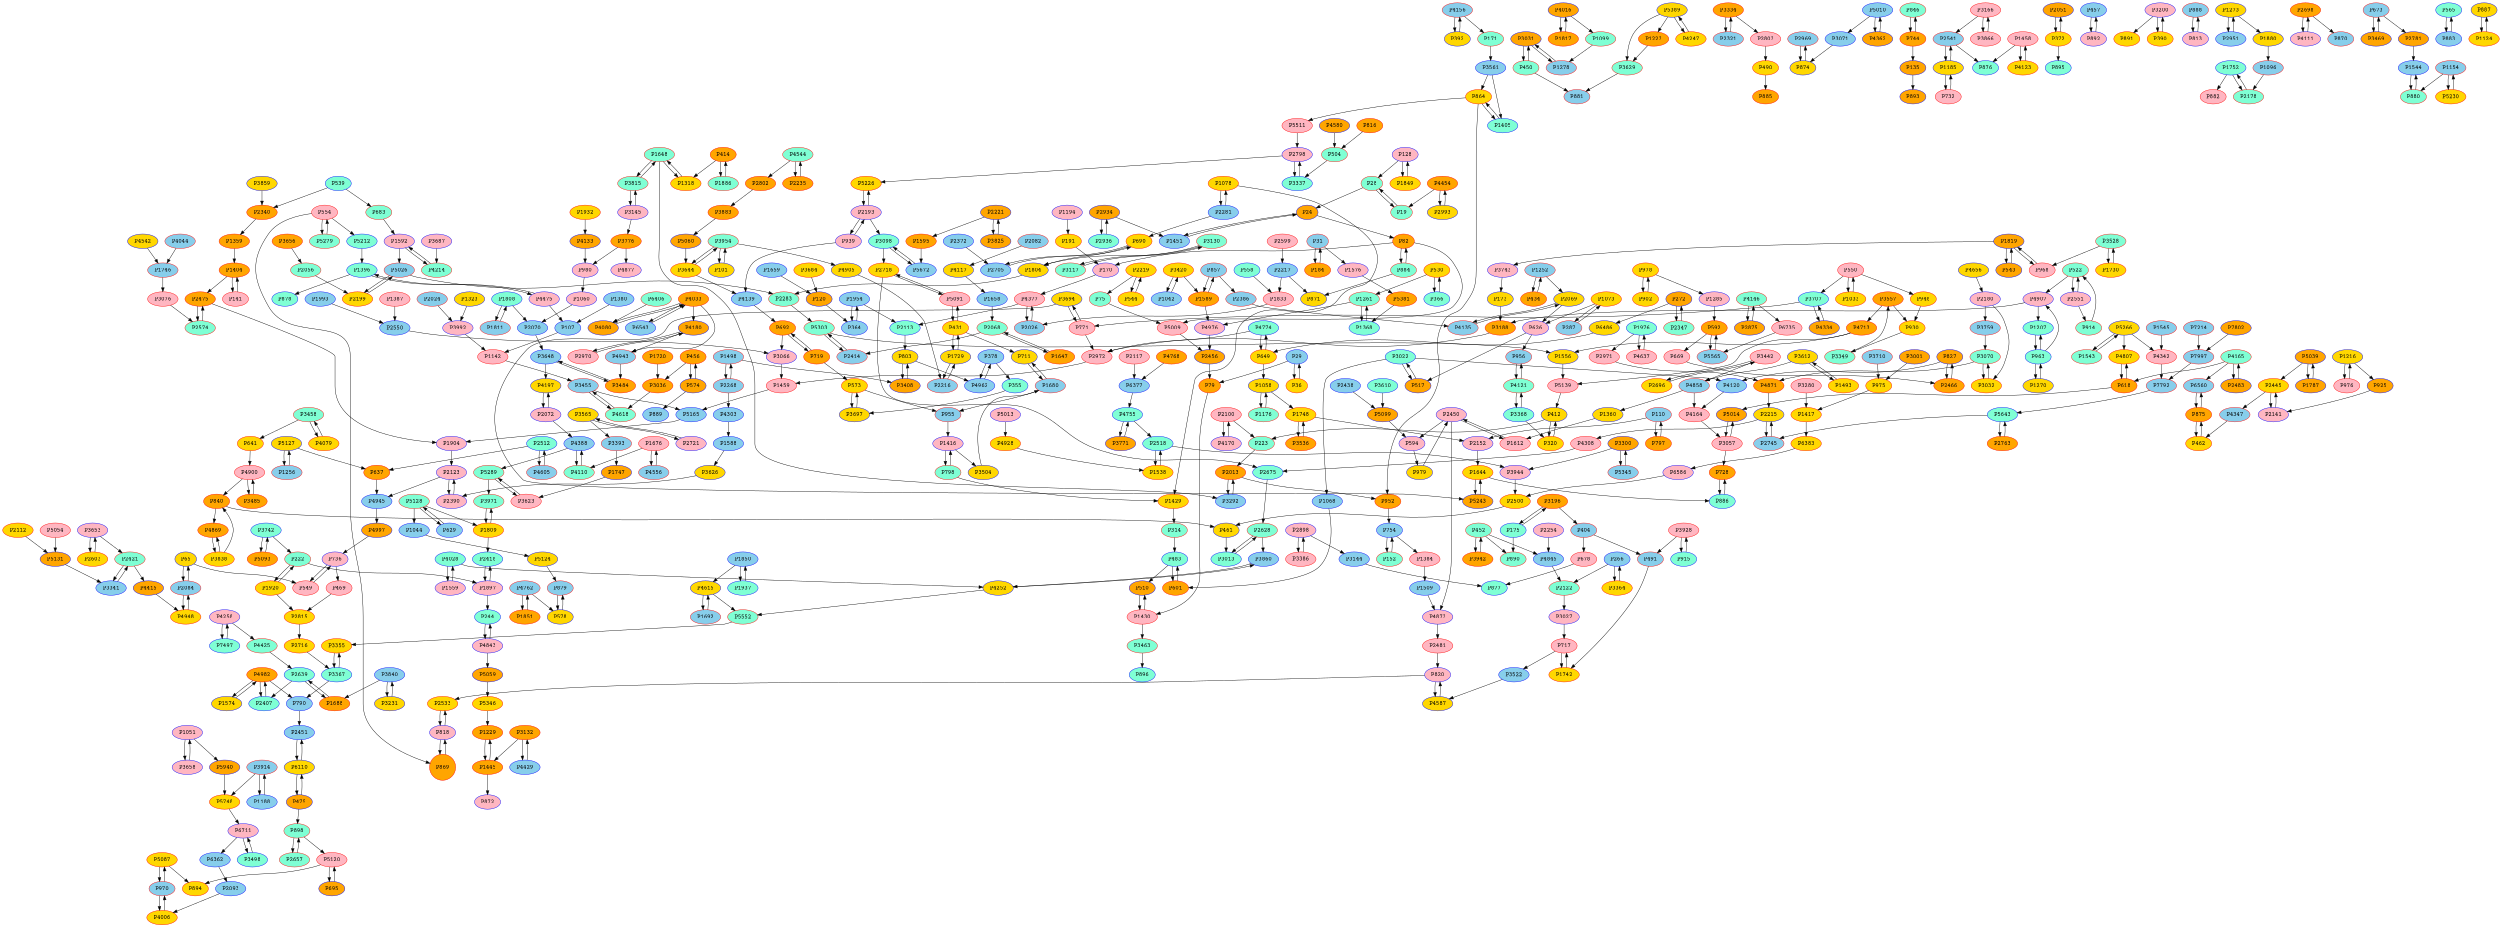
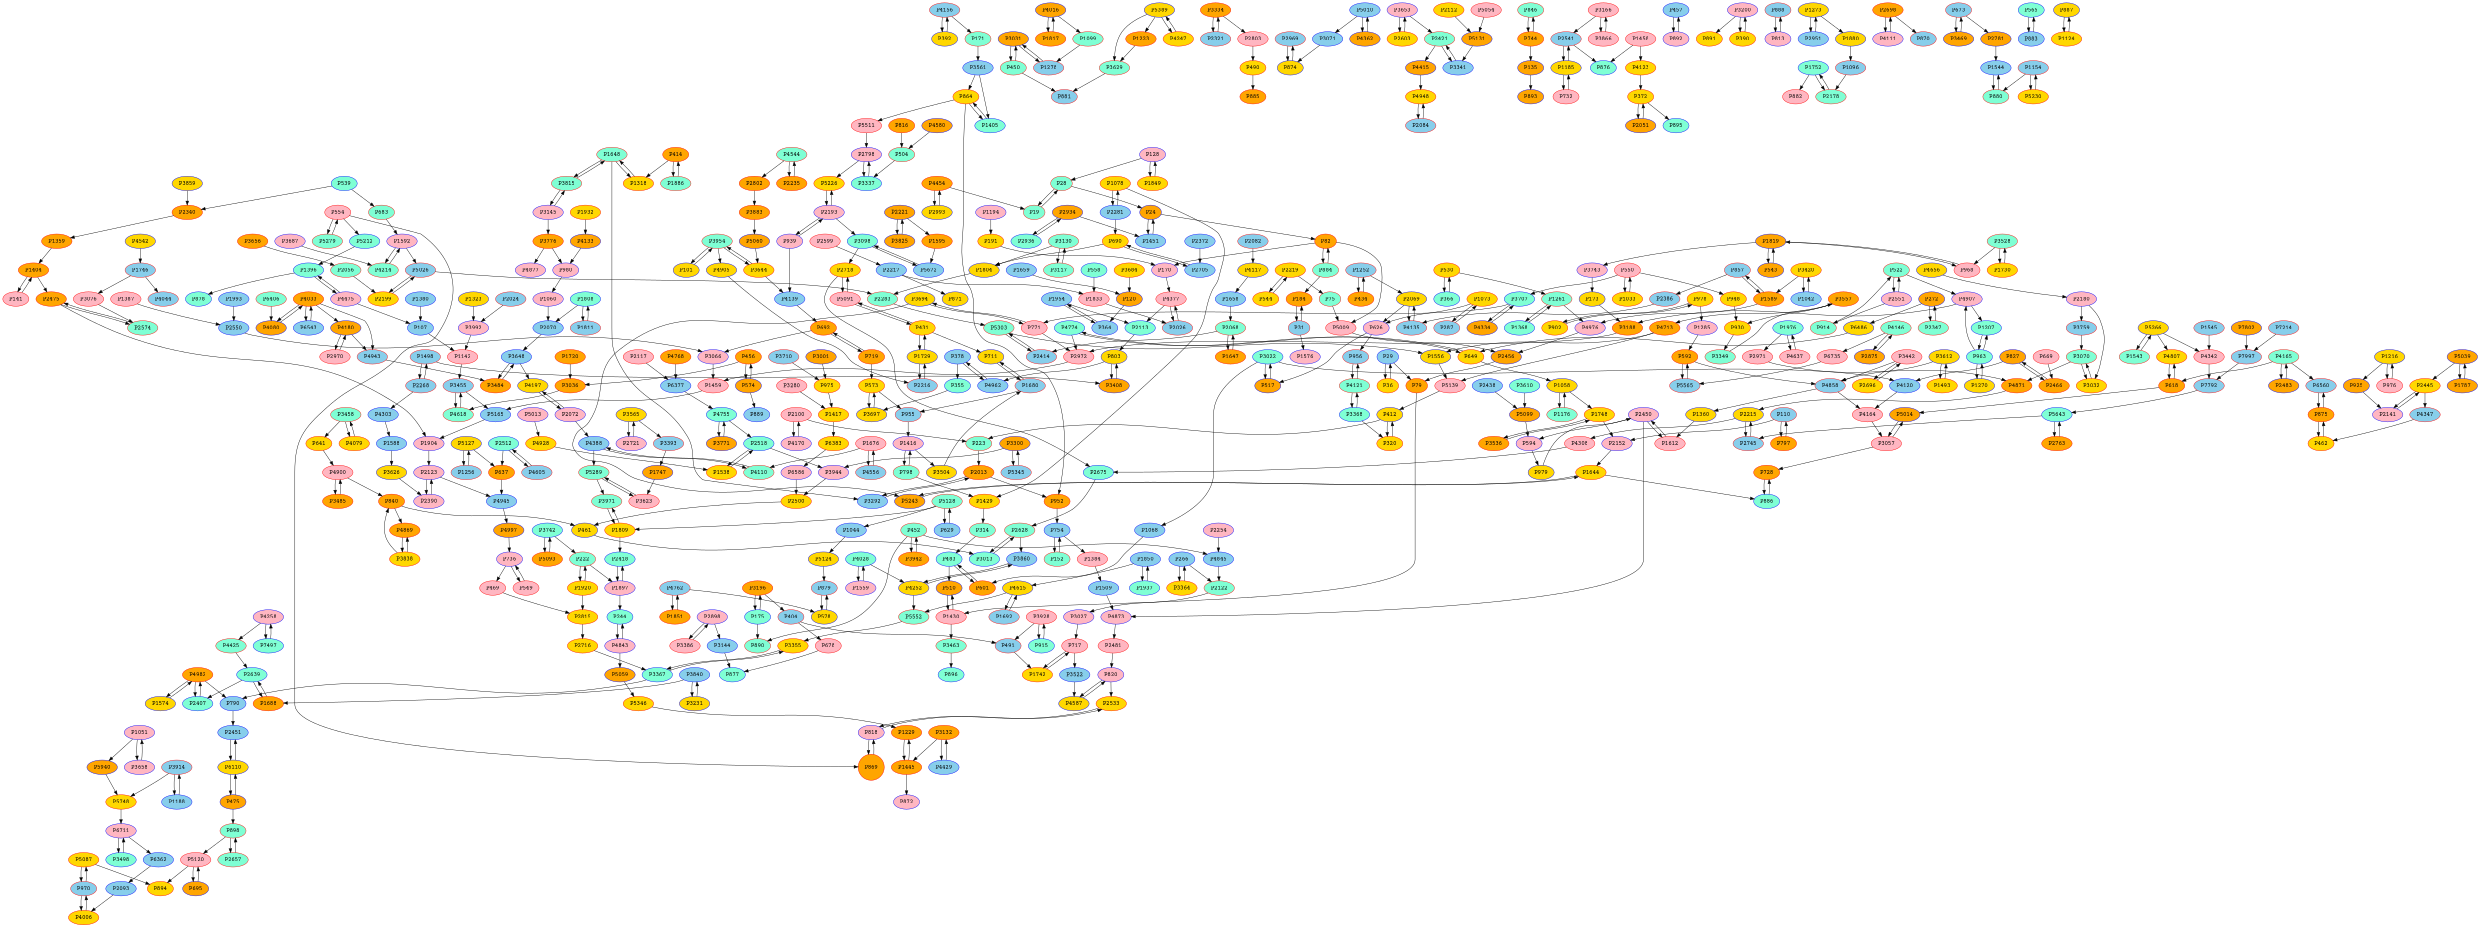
edge "P4123" -> "P1458": now "P4123" -> "P372"
edge "P4044" -> "P1746": reversed
edge "P884" -> "P871": now "P884" -> "P184"
node "P5381": removed
edge "P592" -> "P669": now "P592" -> "P4858"
node "P65": removed
